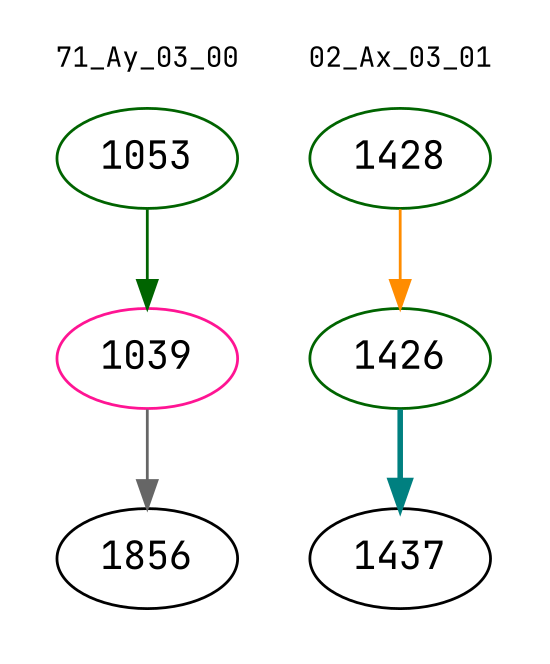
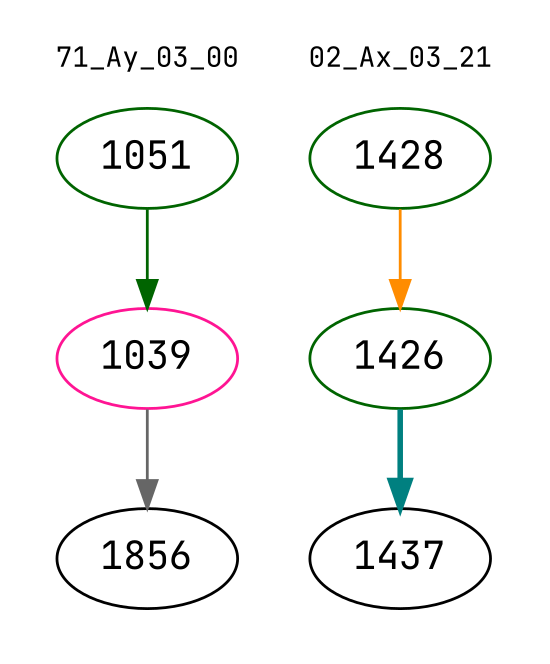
cluster "02_Ax_03_01": label "02_Ax_03_01" -> "02_Ax_03_21"
node "1053": label "1053" -> "1051"
